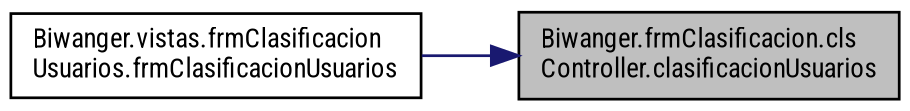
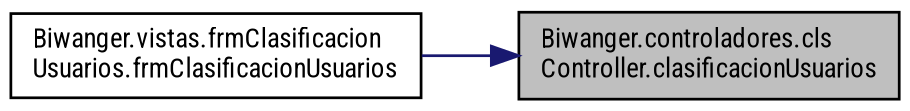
node "Biwanger.frmClasificacion.cls Controller.clasificacionUsuarios": label "Biwanger.frmClasificacion.cls Controller.clasificacionUsuarios" -> "Biwanger.controladores.cls Controller.clasificacionUsuarios"
